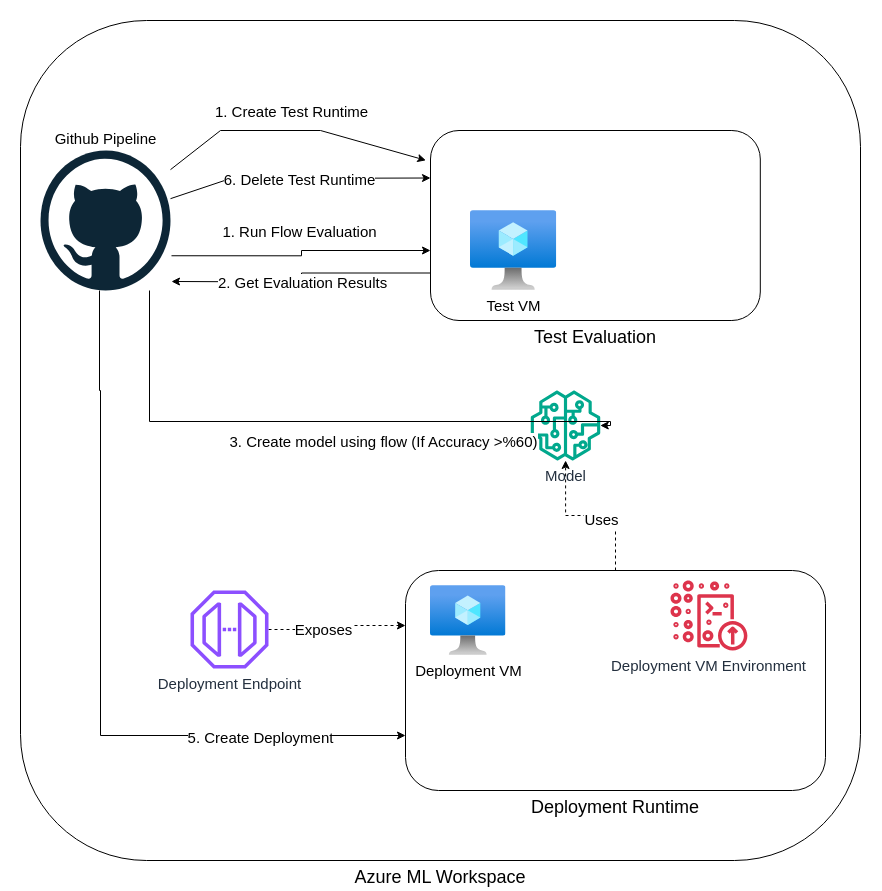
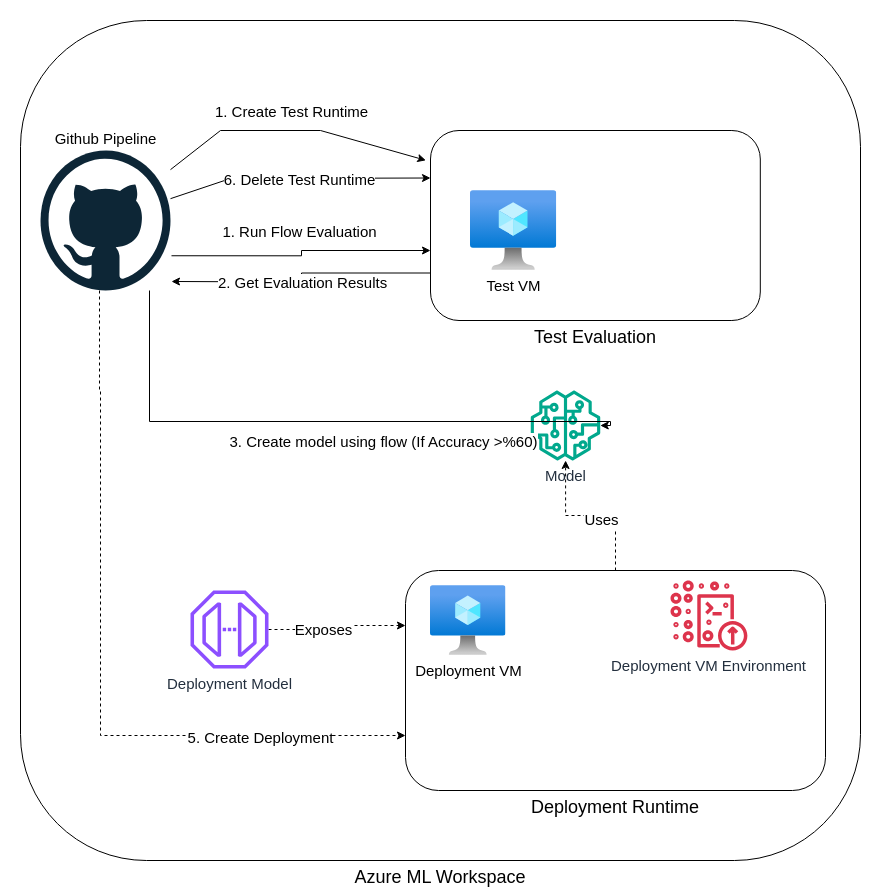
node "Test VM": moved (514, 251) -> (514, 231)
edge "Github Pipeline" -> "Deployment Runtime": style solid -> dashed
node "Deployment Endpoint": label "Deployment Endpoint" -> "Deployment Model"
